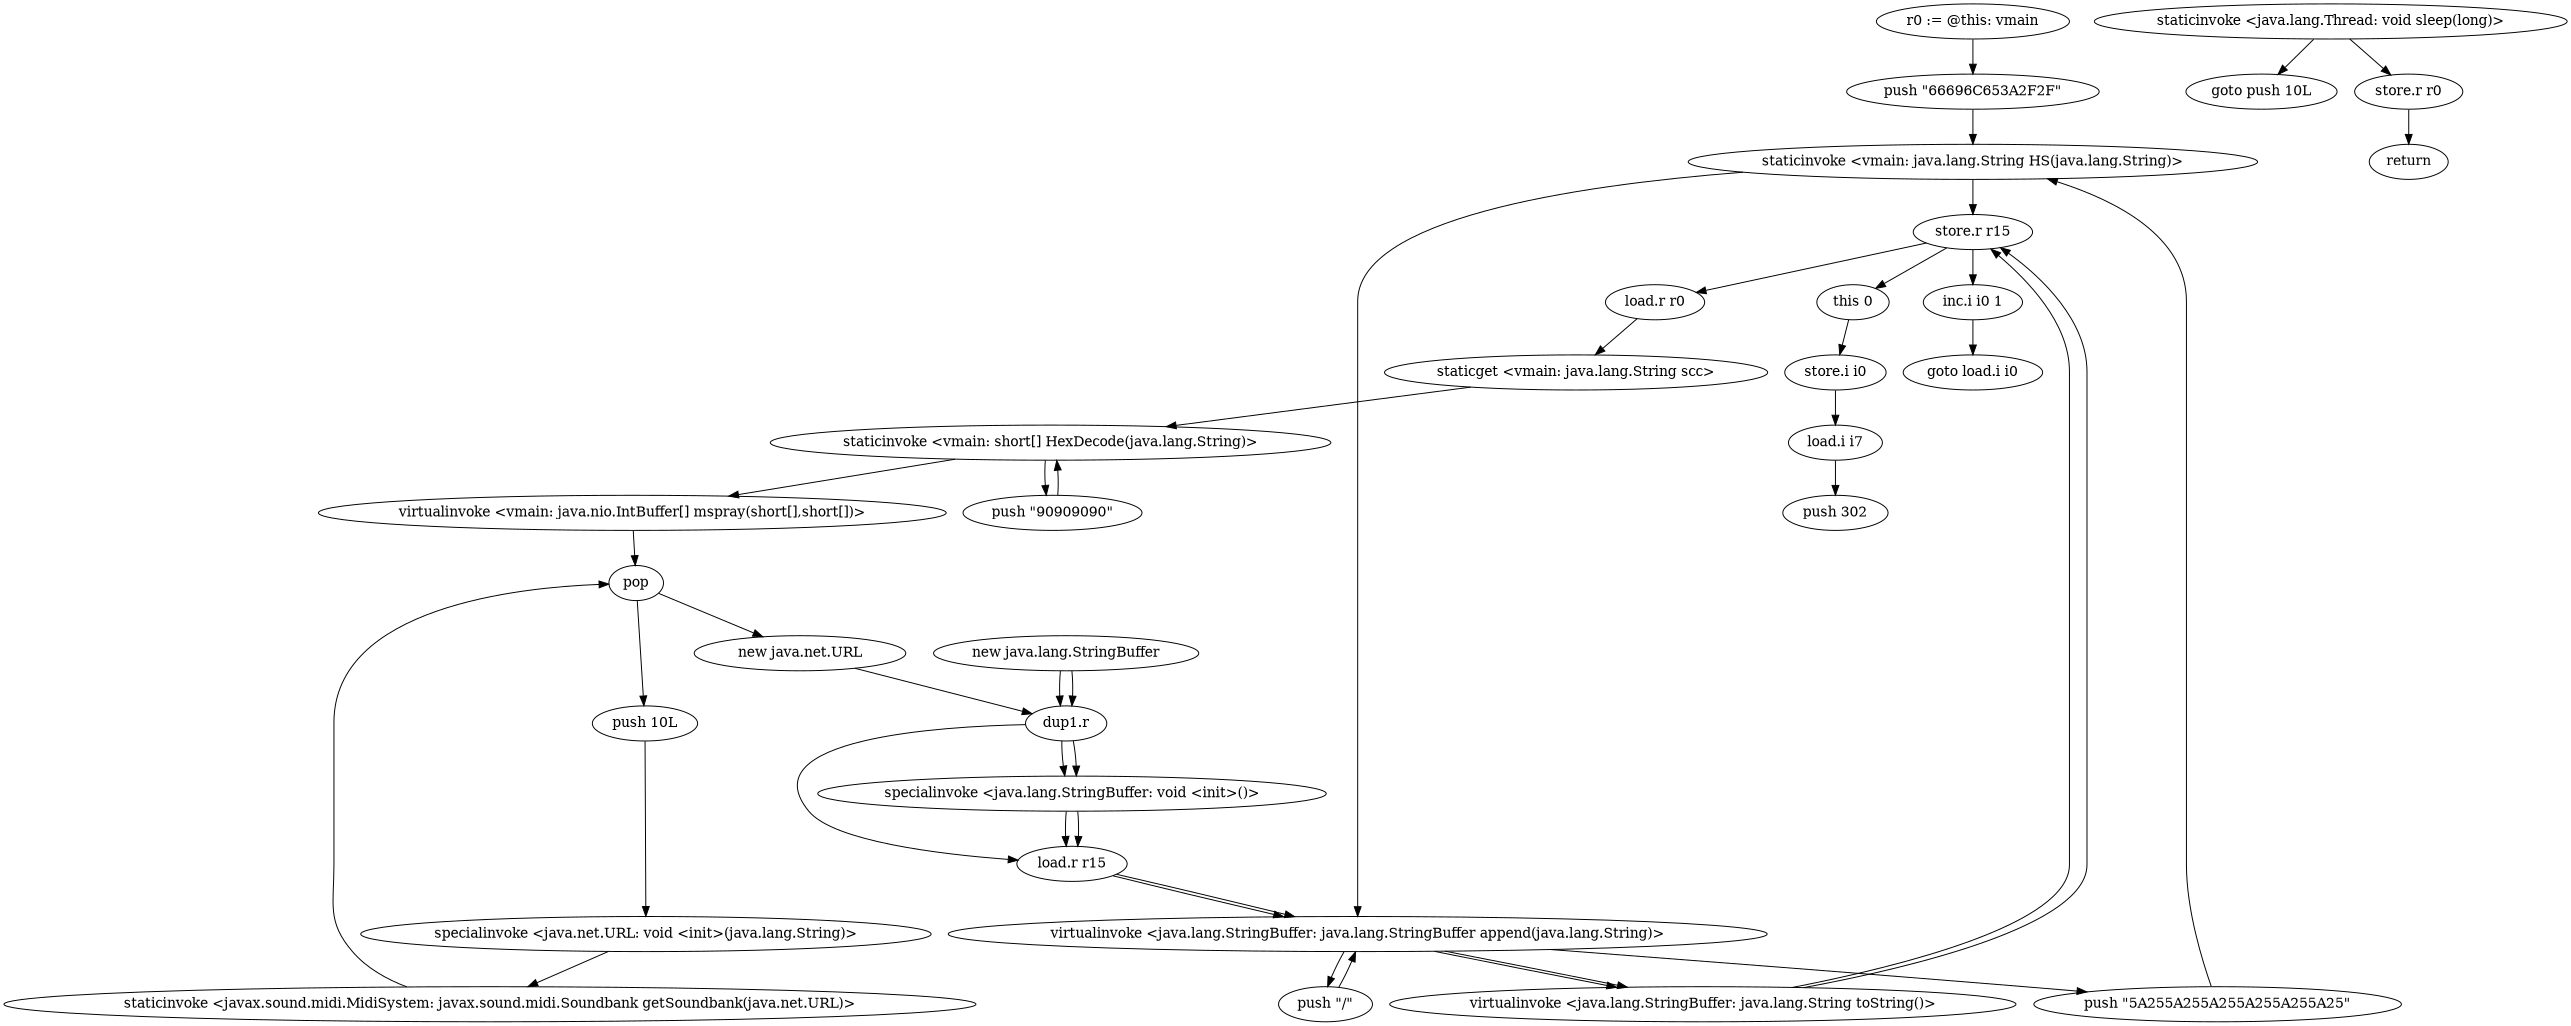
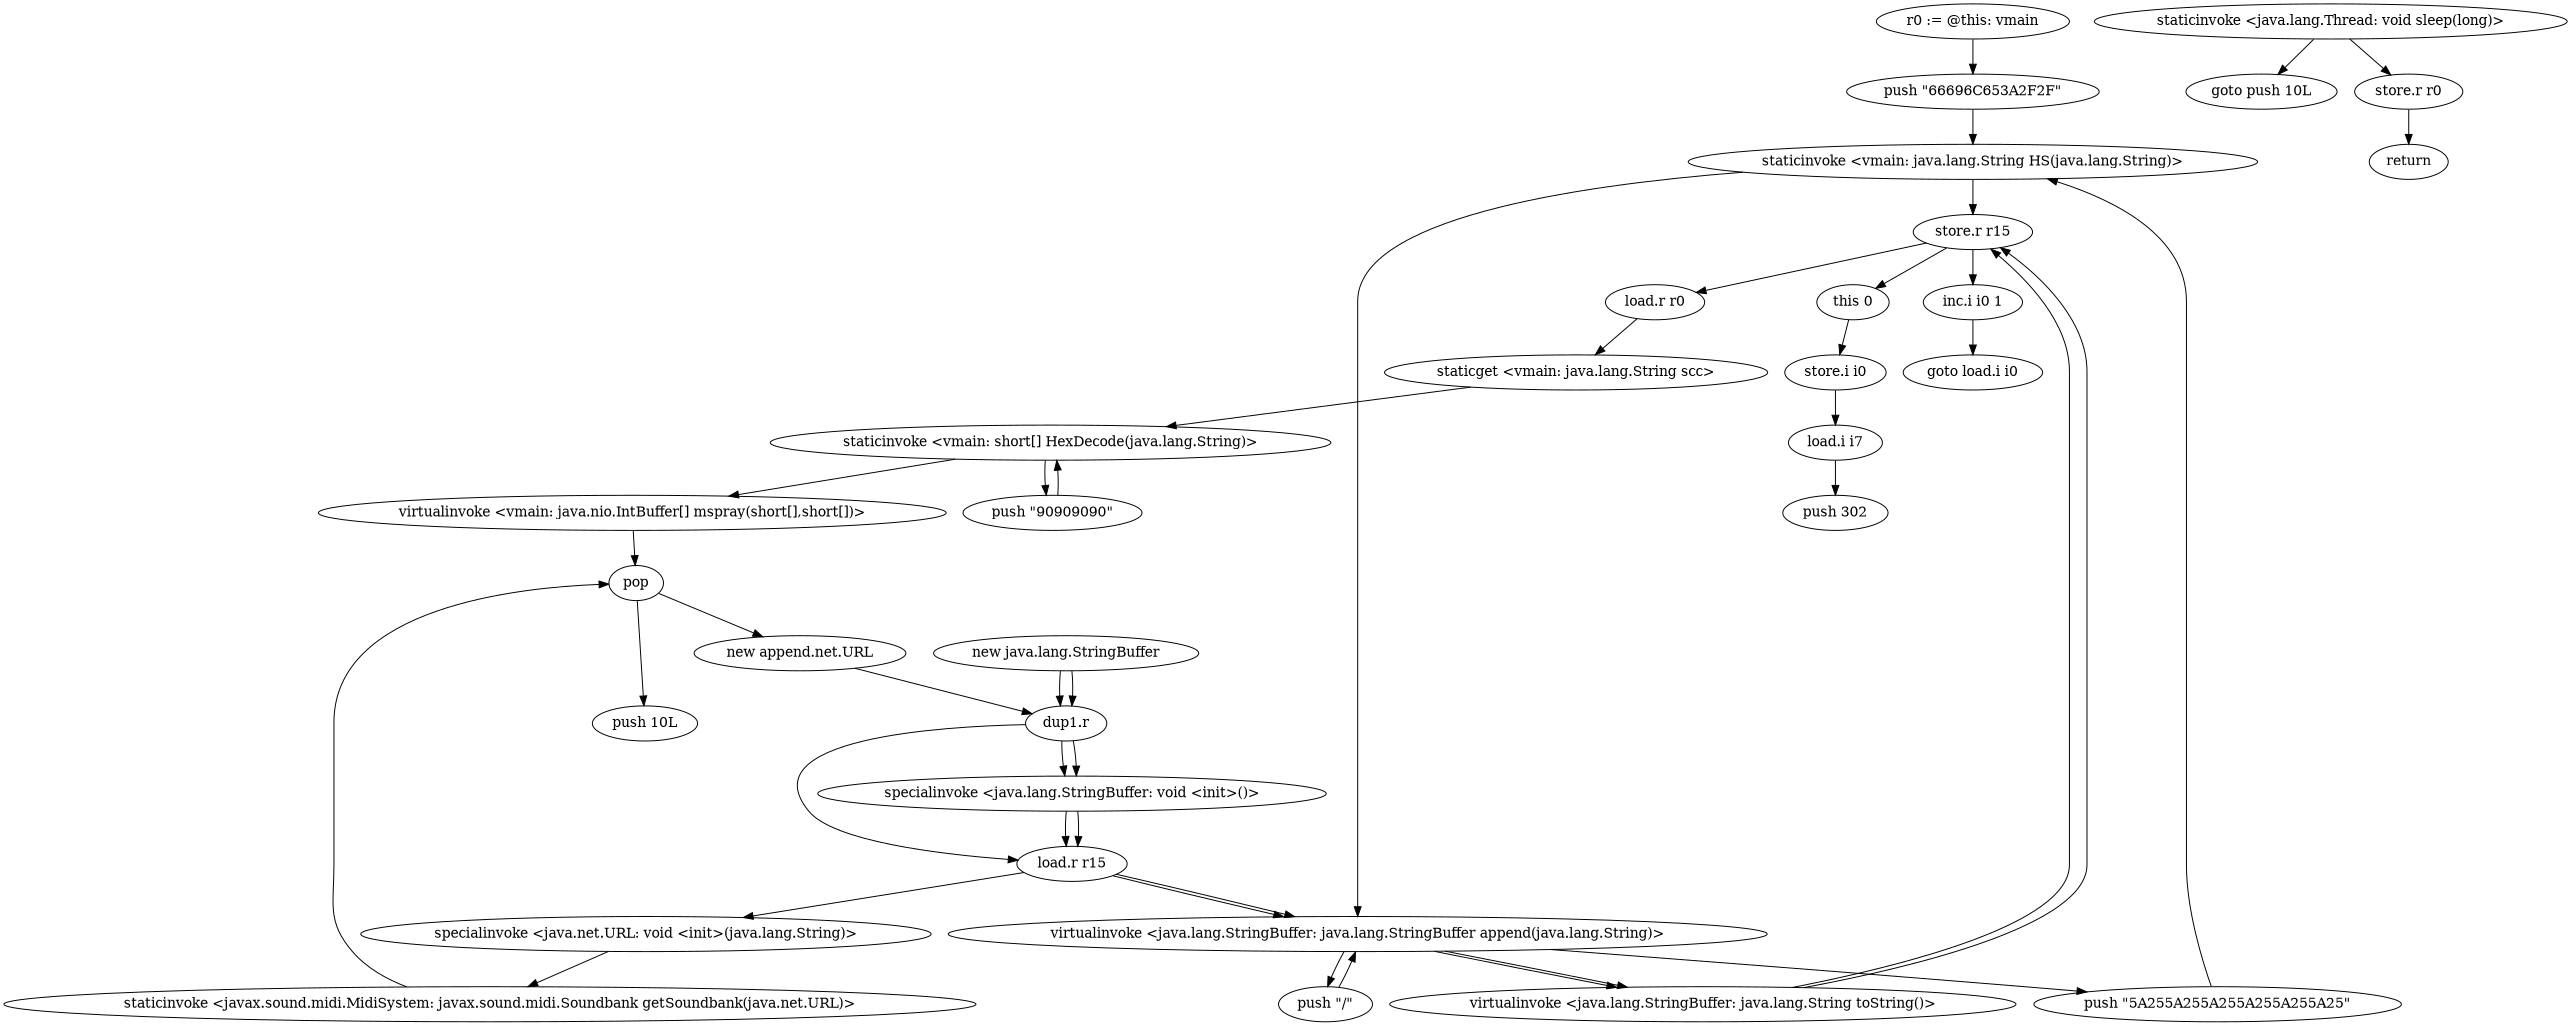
node "new java.net.URL": label "new java.net.URL" -> "new append.net.URL"
edge "push 10L" -> "specialinvoke <java.net.URL: void <init>(java.lang.String)>": now "load.r r15" -> "specialinvoke <java.net.URL: void <init>(java.lang.String)>"
